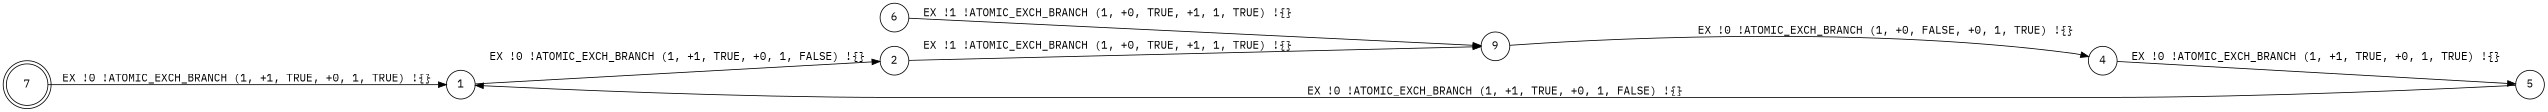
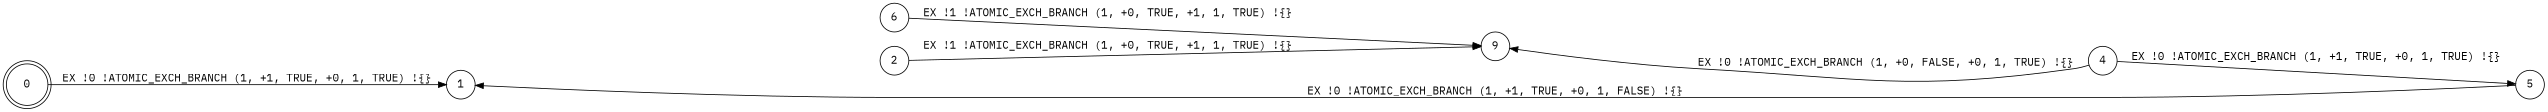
edge "9" -> "4": reversed
edge "1" -> "2": removed, label "EX !0 !ATOMIC_EXCH_BRANCH (1, +1, TRUE, +0, 1, FALSE) !{}"
node "7": label "7" -> "0"
